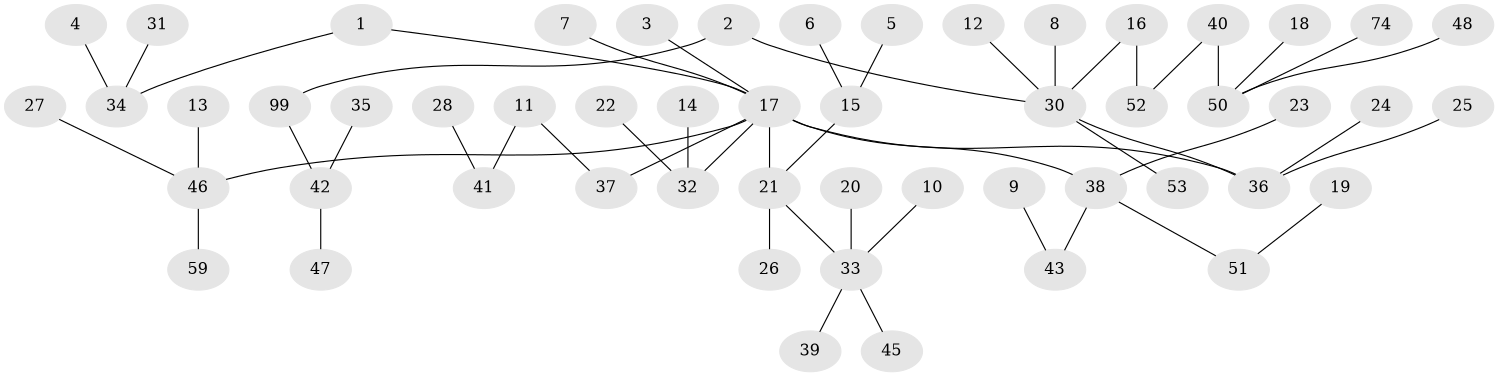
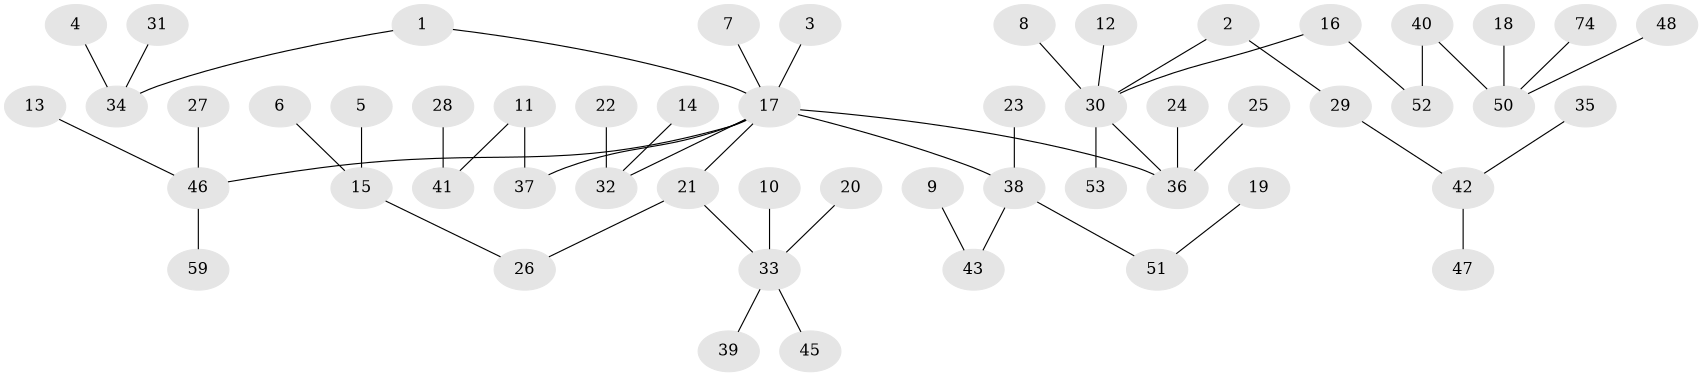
node "99": label "99" -> "29"
edge "15" -- "21": now "15" -- "26"
